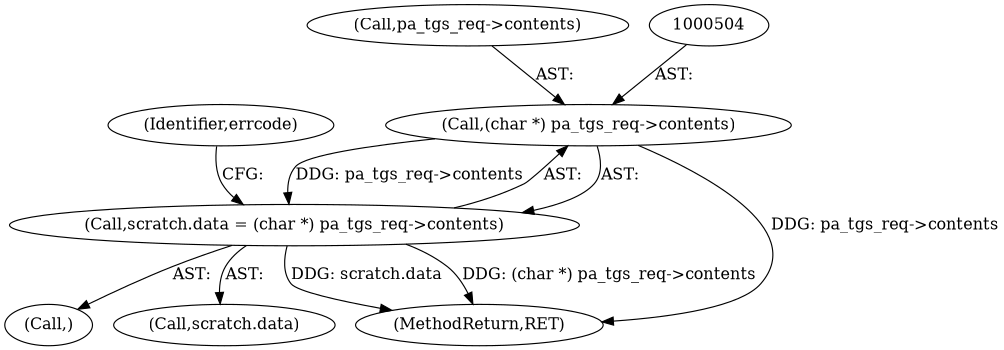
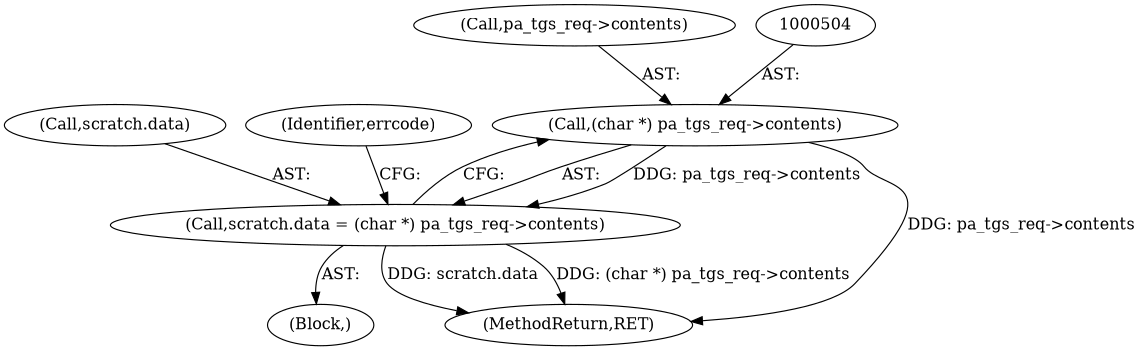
edge "(Call,scratch.data = (char *) pa_tgs_req->contents)" -> "(Call,(char *) pa_tgs_req->contents)": label "AST: " -> "CFG: "
edge "(Call,scratch.data = (char *) pa_tgs_req->contents)" -> "(Call,scratch.data)": reversed
node "(Call,)": label "(Call,)" -> "(Block,)"
